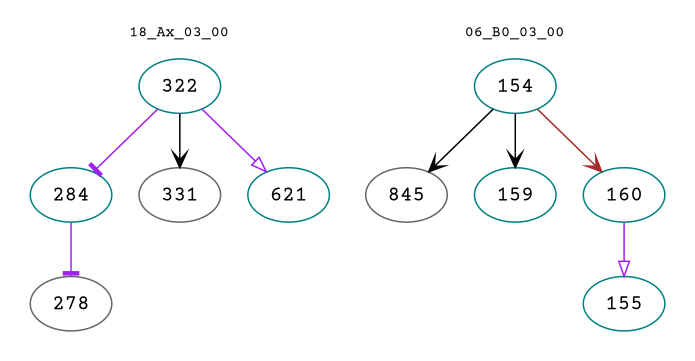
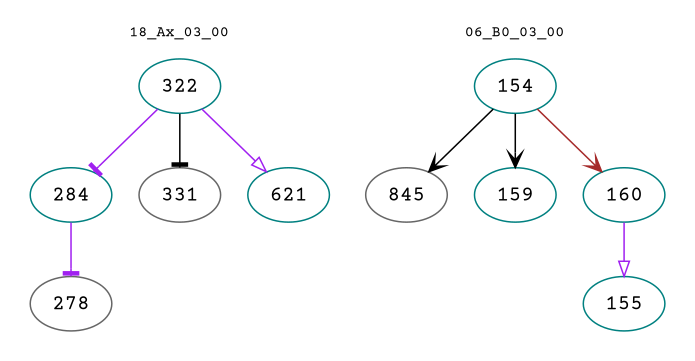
edge "322" -> "331": arrowhead vee -> tee
